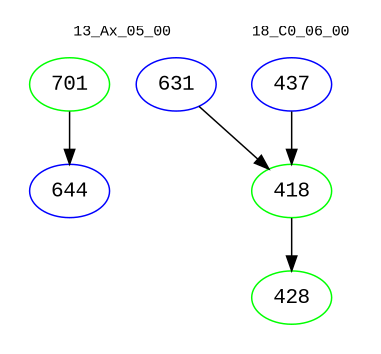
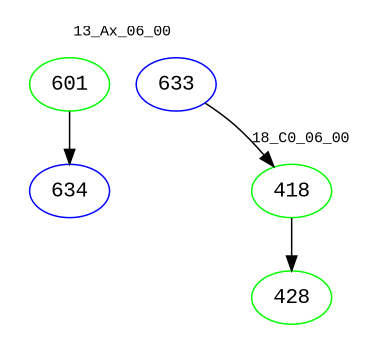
cluster "13_Ax_05_00": label "13_Ax_05_00" -> "13_Ax_06_00"
node "701": label "701" -> "601"
node "631": label "631" -> "633"
node "437": removed
node "644": label "644" -> "634"
